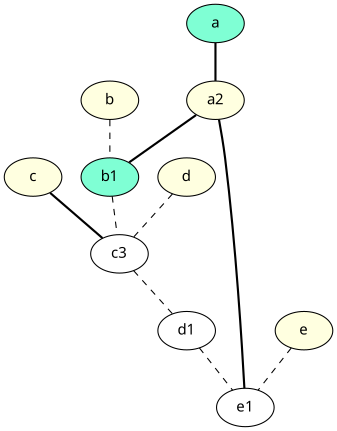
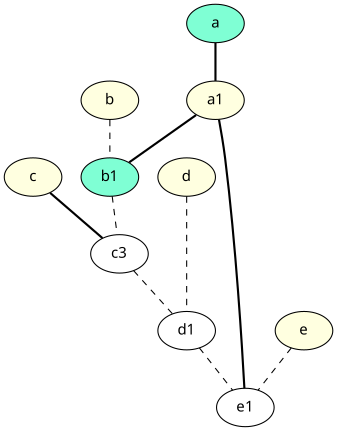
node "a2": label "a2" -> "a1"
edge "d" -- "c3": now "d" -- "d1"
